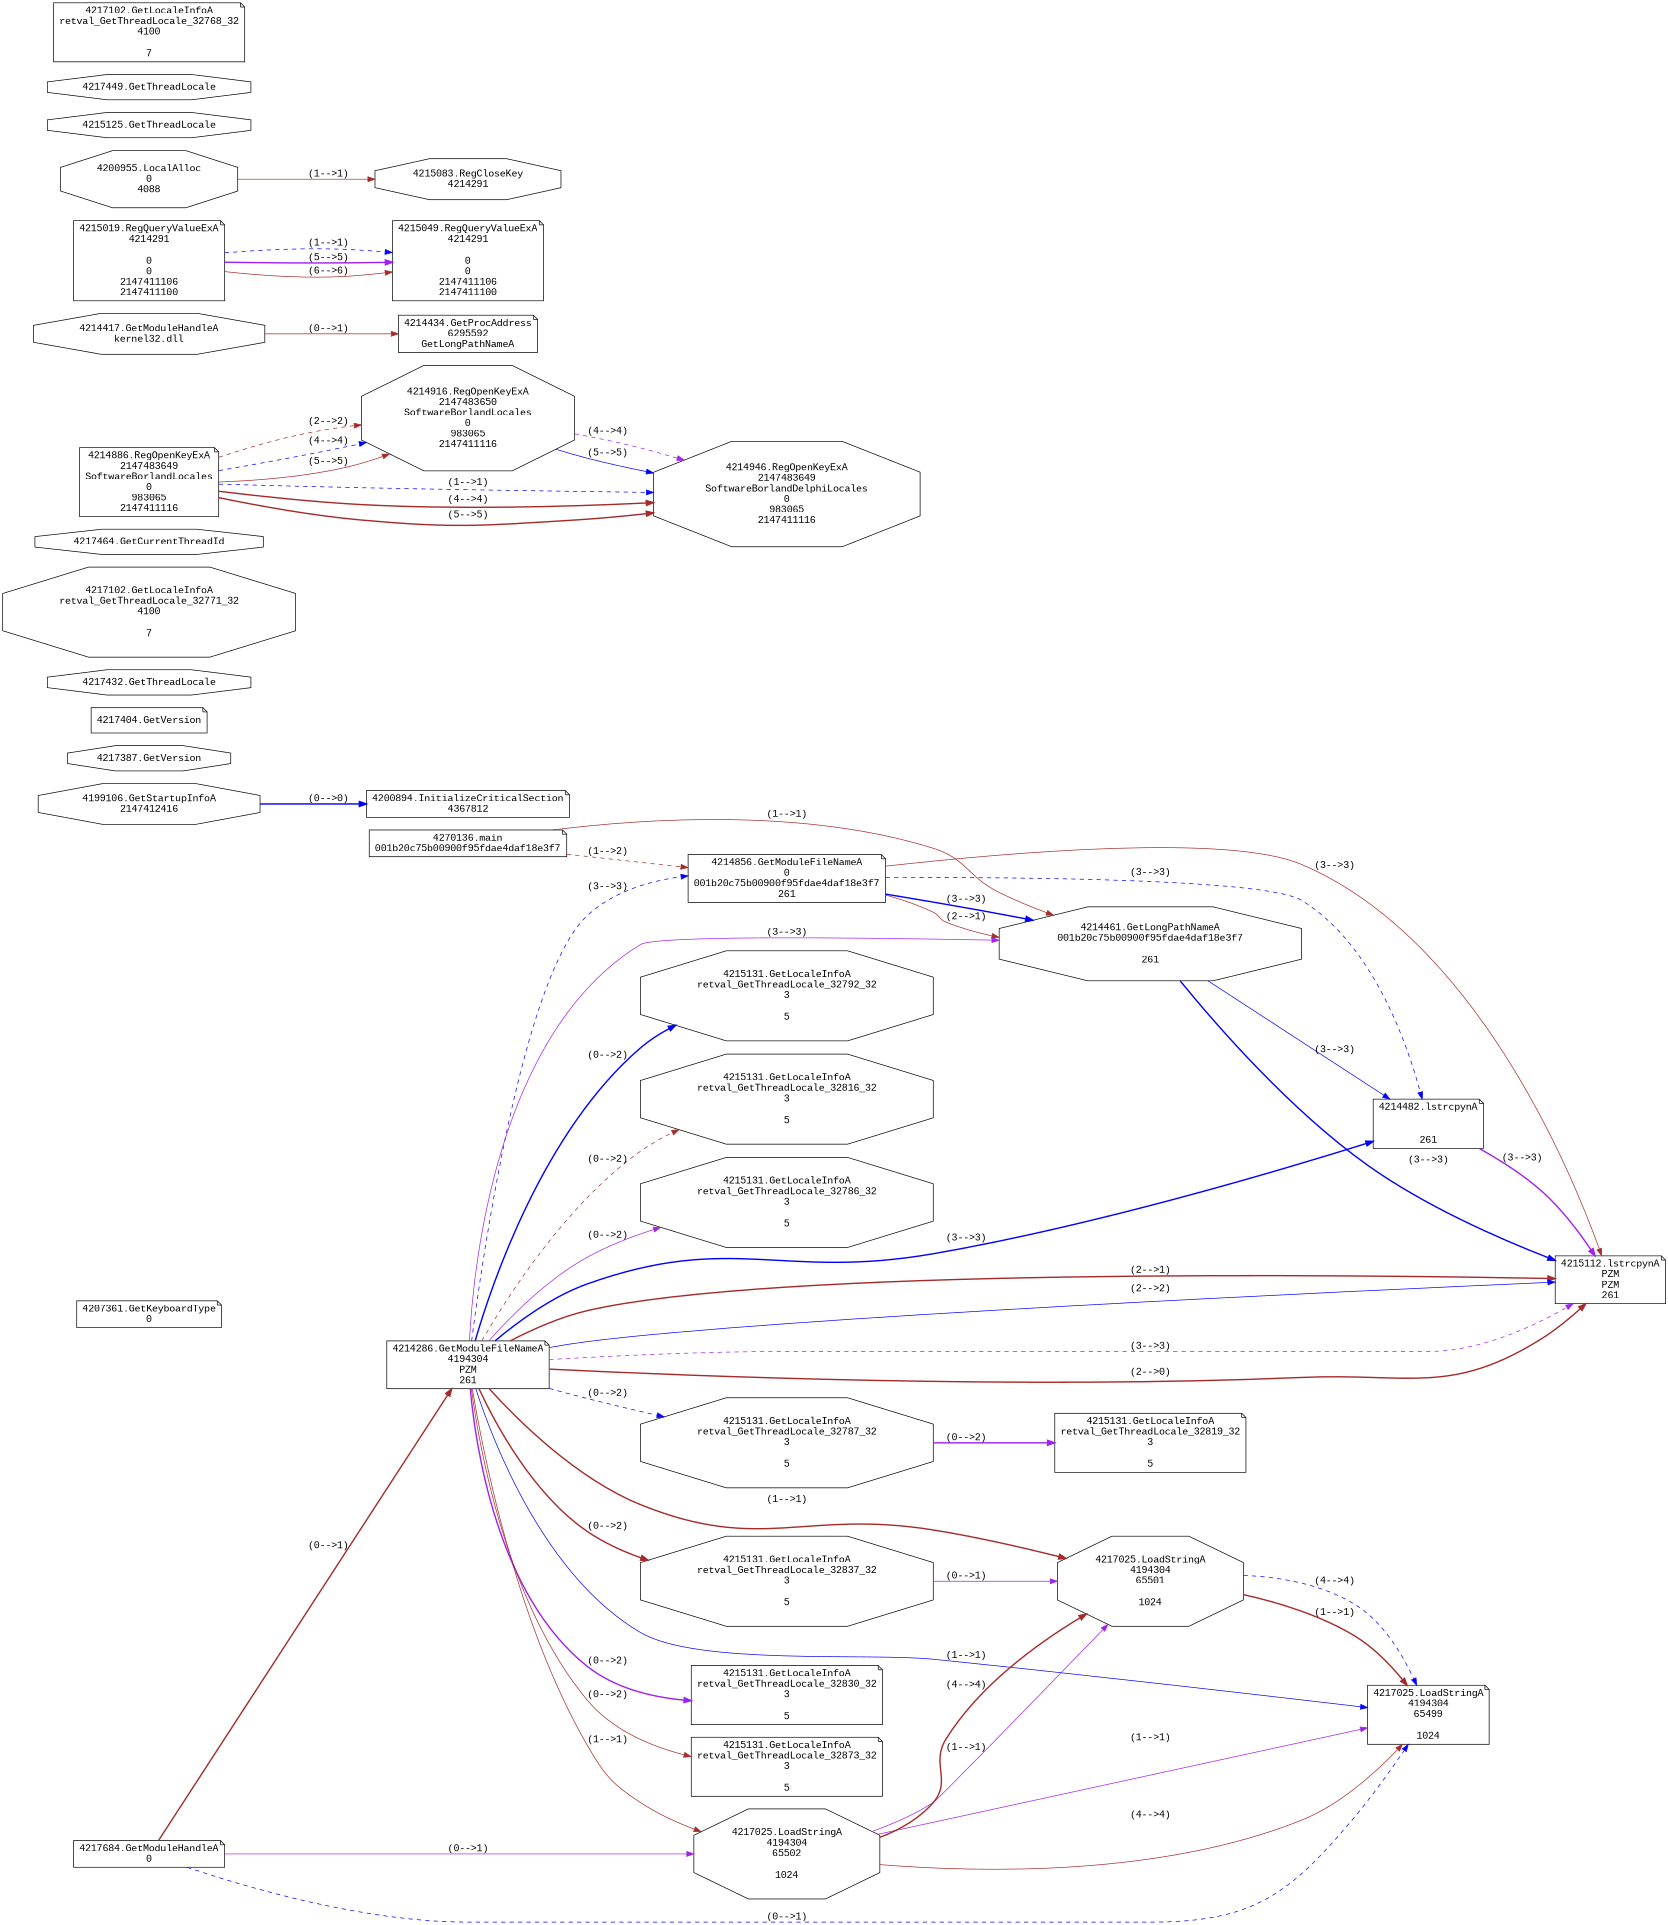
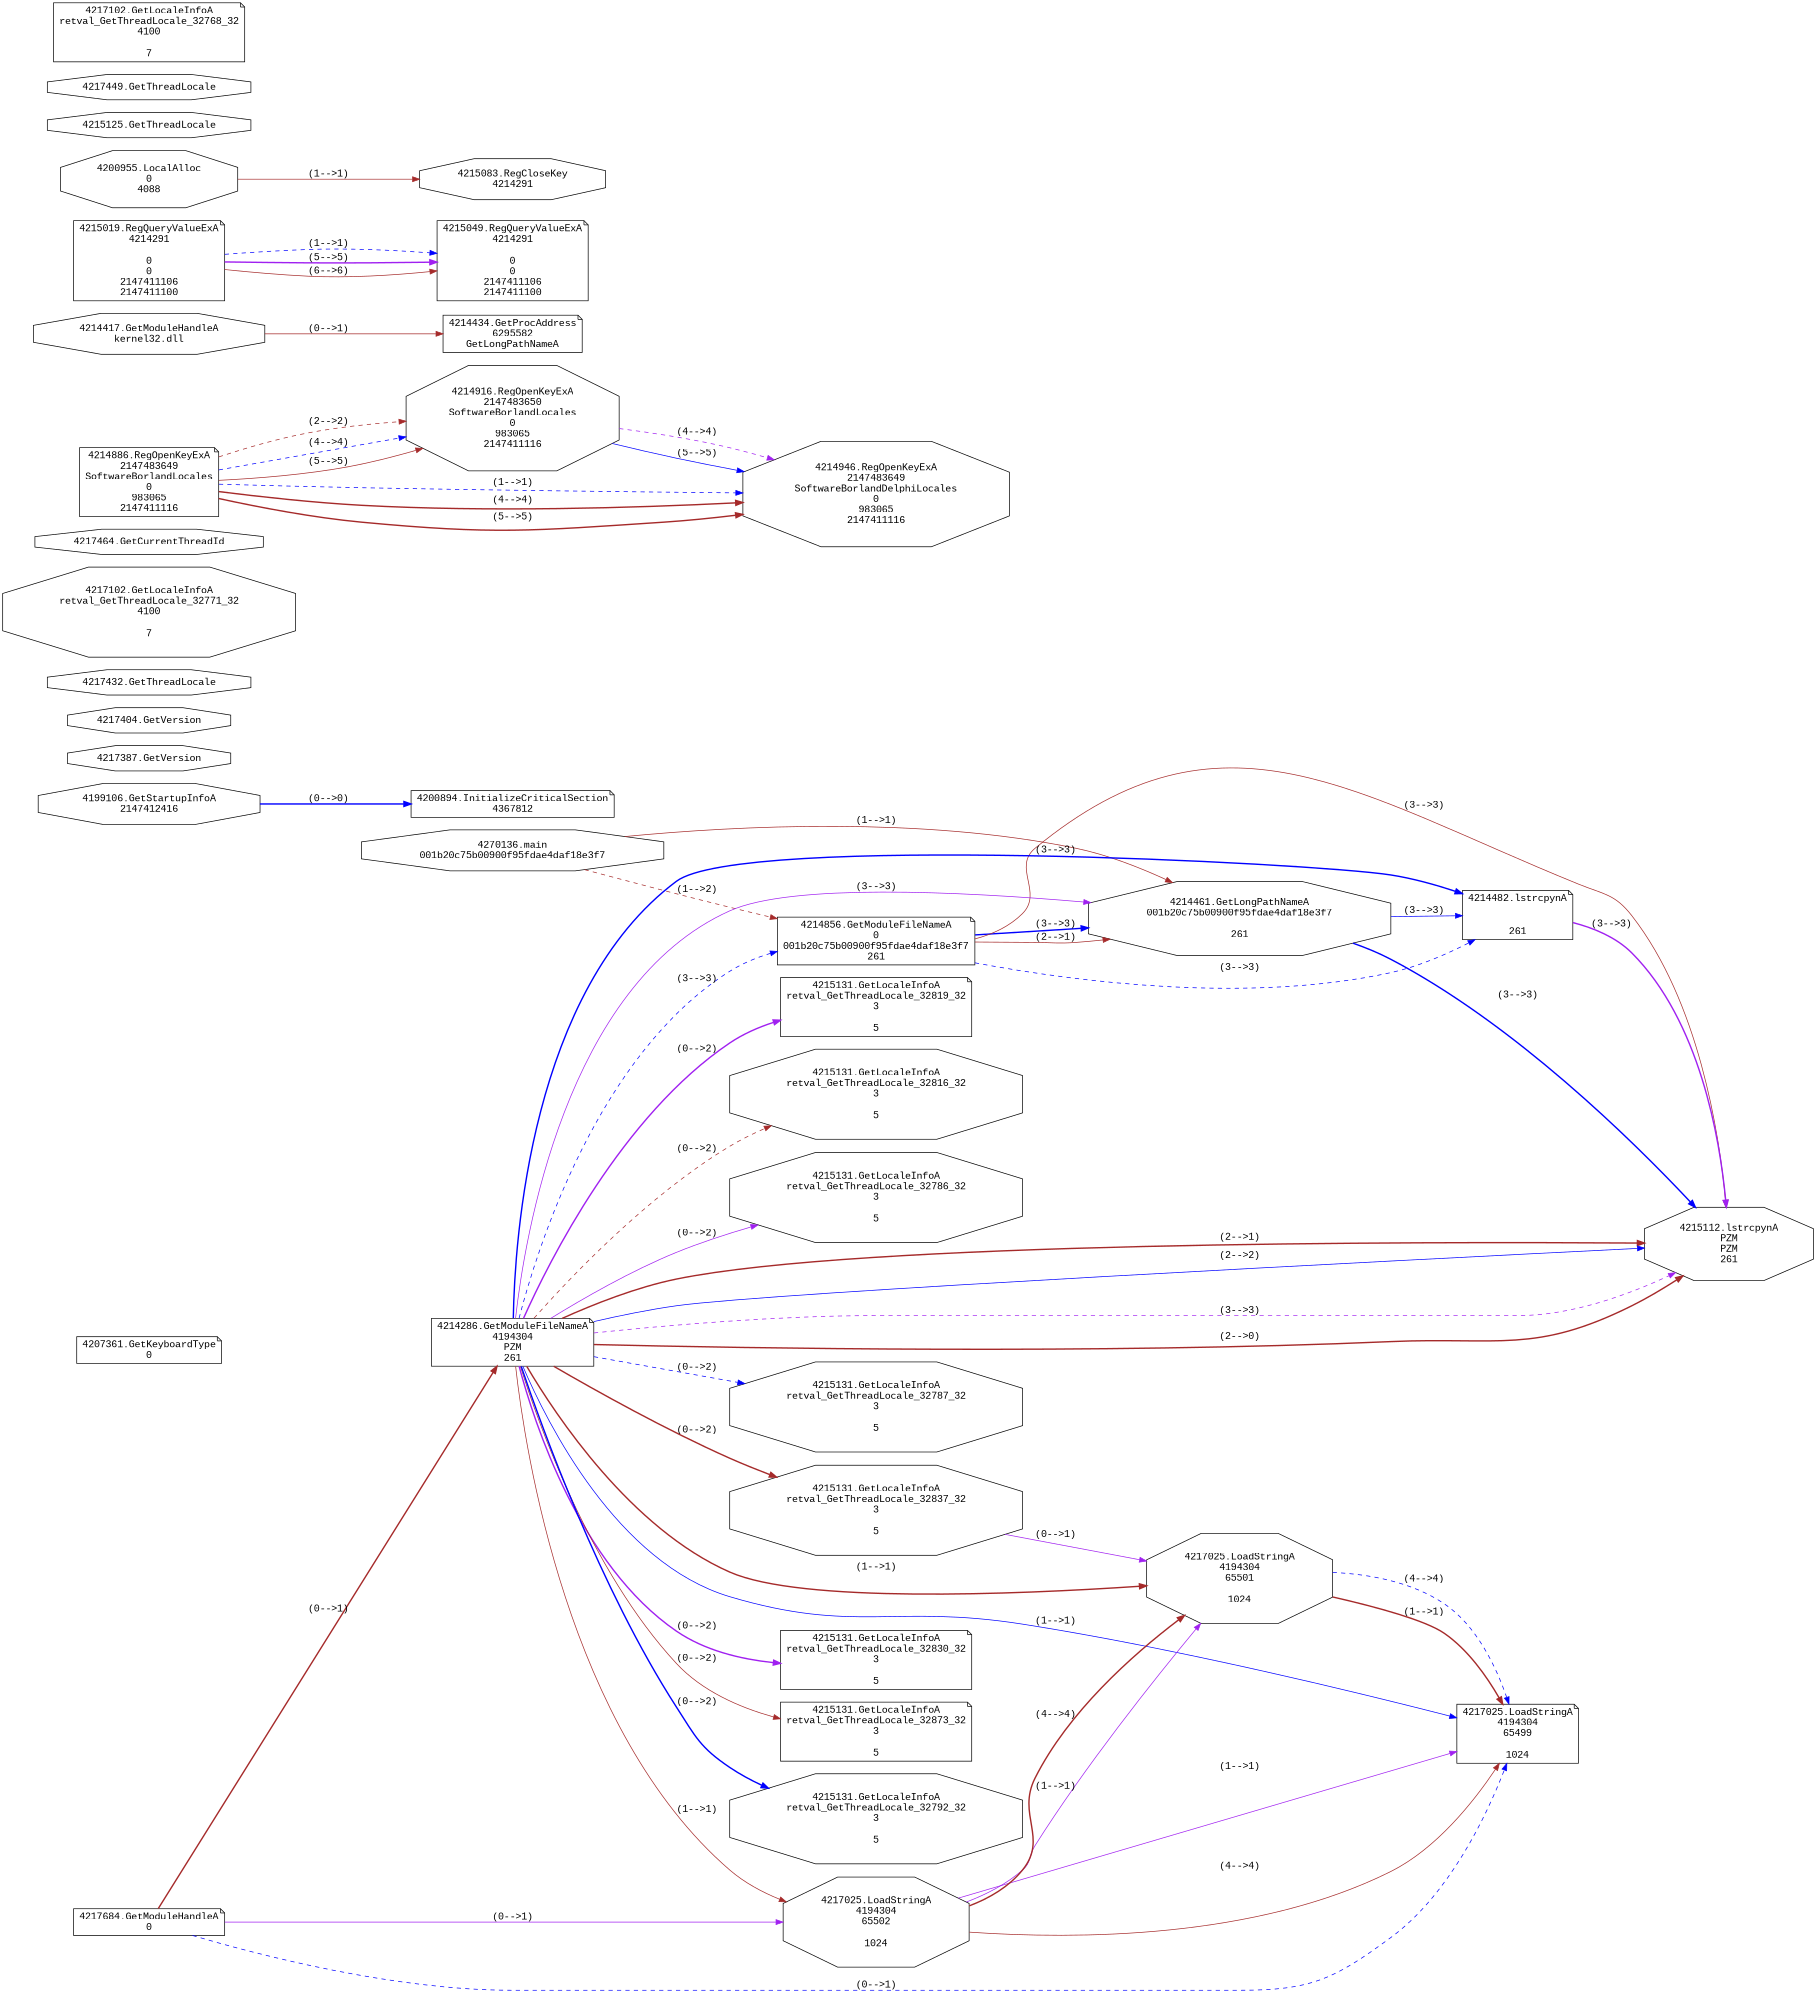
node "4214434.GetProcAddress 6295592 GetLongPathNameA": label "4214434.GetProcAddress 6295592 GetLongPathNameA" -> "4214434.GetProcAddress 6295582 GetLongPathNameA"
node "4217404.GetVersion": shape note -> octagon
node "4270136.main 001b20c75b00900f95fdae4daf18e3f7": shape note -> octagon
node "4215112.lstrcpynA PZM PZM 261": shape note -> octagon
edge "4215131.GetLocaleInfoA retval_GetThreadLocale_32787_32 3 5" -> "4215131.GetLocaleInfoA retval_GetThreadLocale_32819_32 3 5": now "4214286.GetModuleFileNameA 4194304 PZM 261" -> "4215131.GetLocaleInfoA retval_GetThreadLocale_32819_32 3 5"
